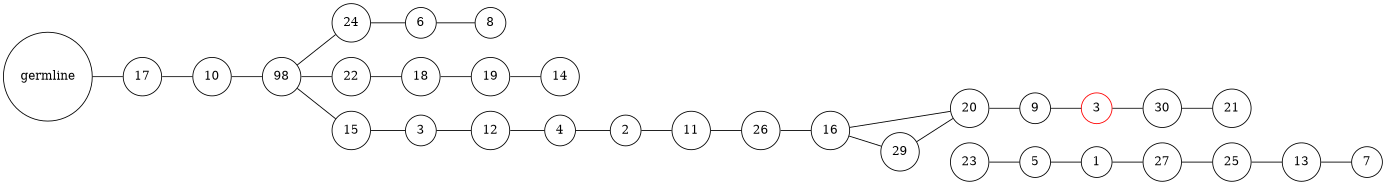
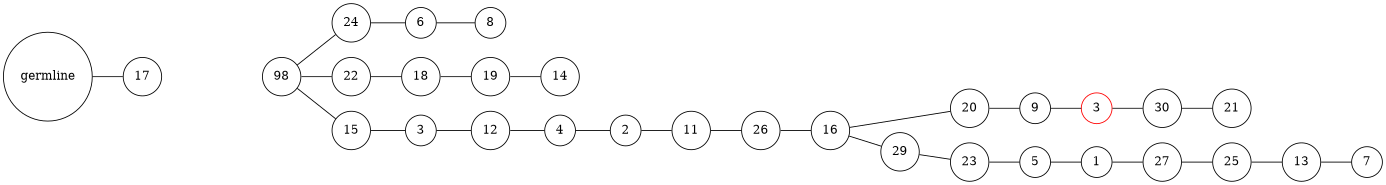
node "10": removed
edge "20" -- "29": now "23" -- "29"
